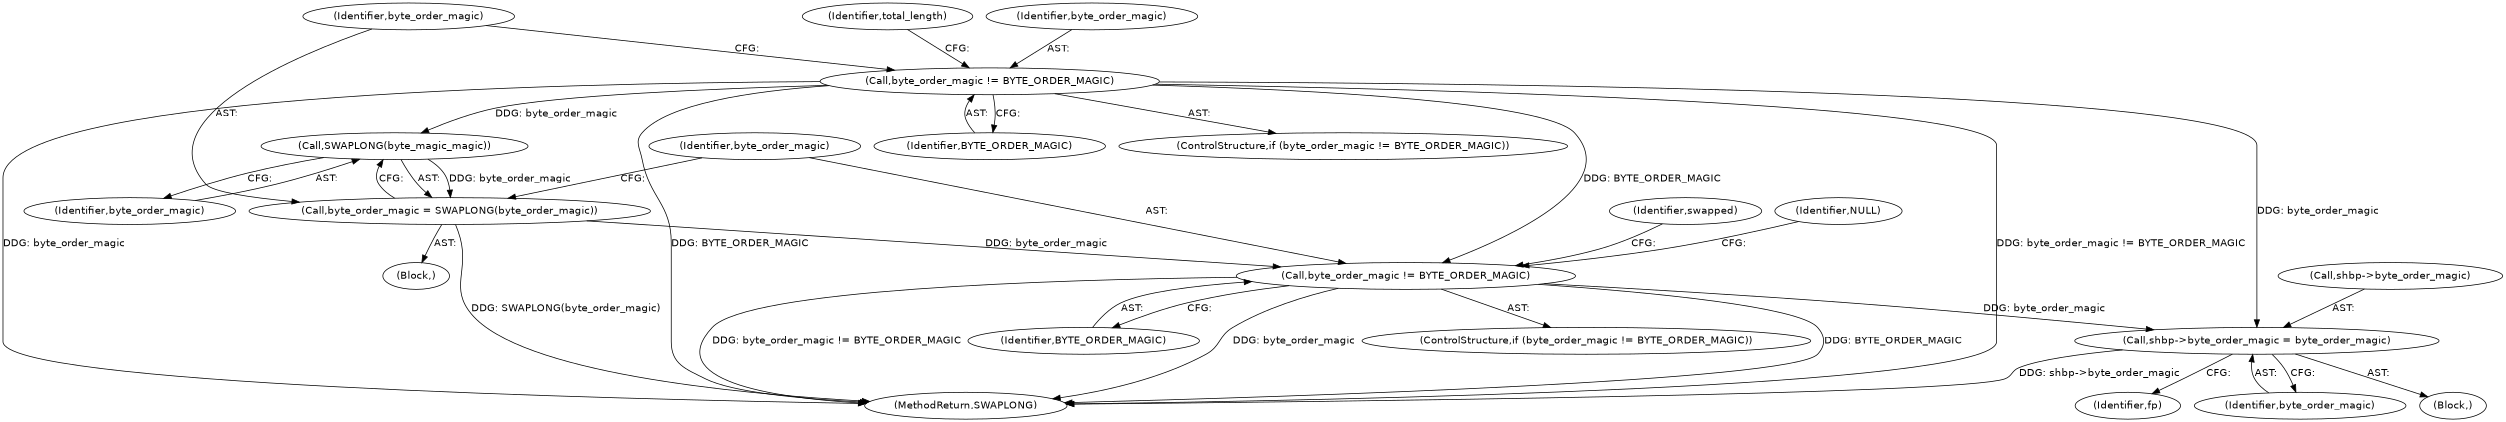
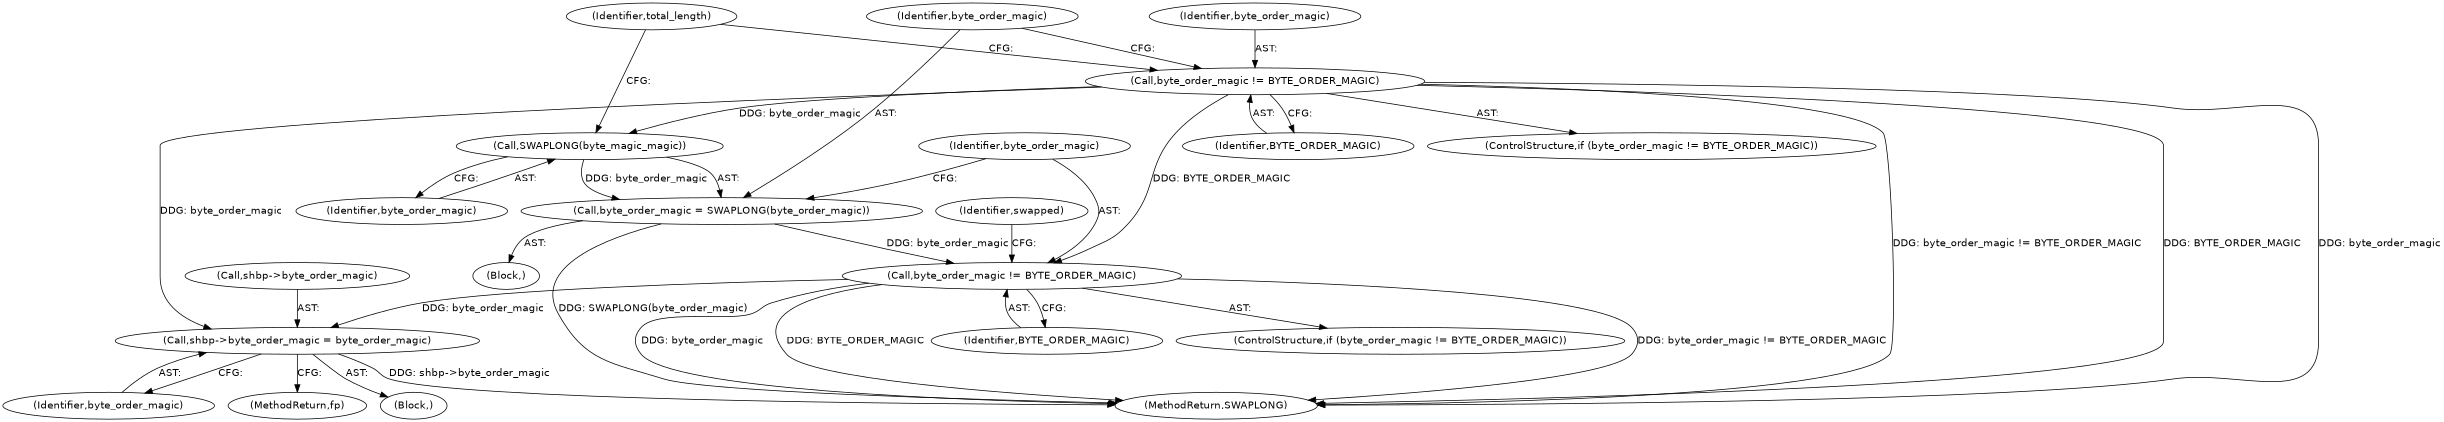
edge "(Call,byte_order_magic = SWAPLONG(byte_order_magic))" -> "(Call,SWAPLONG(byte_magic_magic))": now "(Identifier,total_length)" -> "(Call,SWAPLONG(byte_magic_magic))"
node "(Identifier,NULL)": removed
node "(Identifier,fp)": label "(Identifier,fp)" -> "(MethodReturn,fp)"
